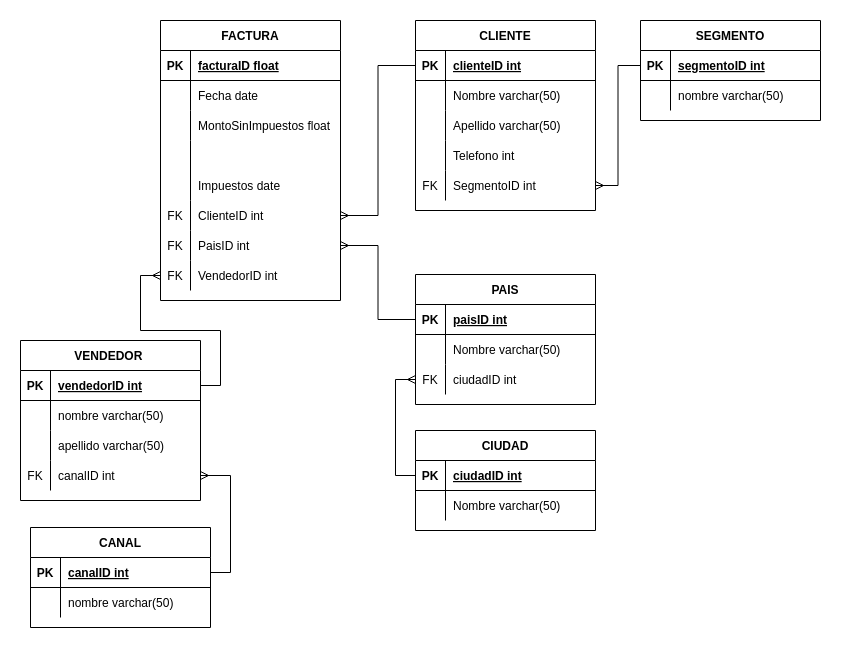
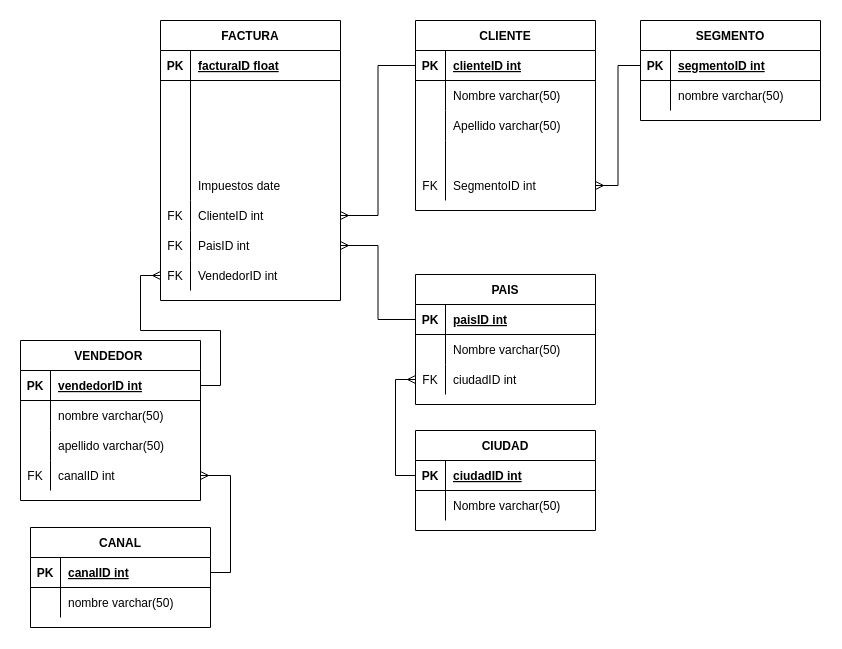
node "Fecha date": removed
node "MontoSinImpuestos float": removed
node "Telefono int": removed
